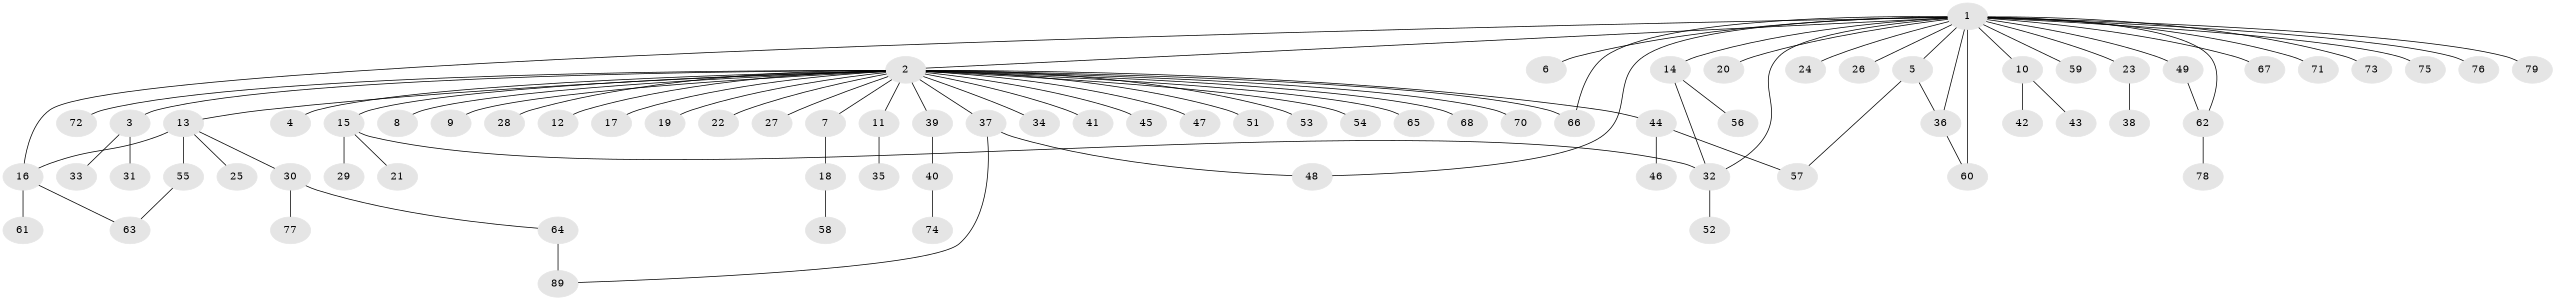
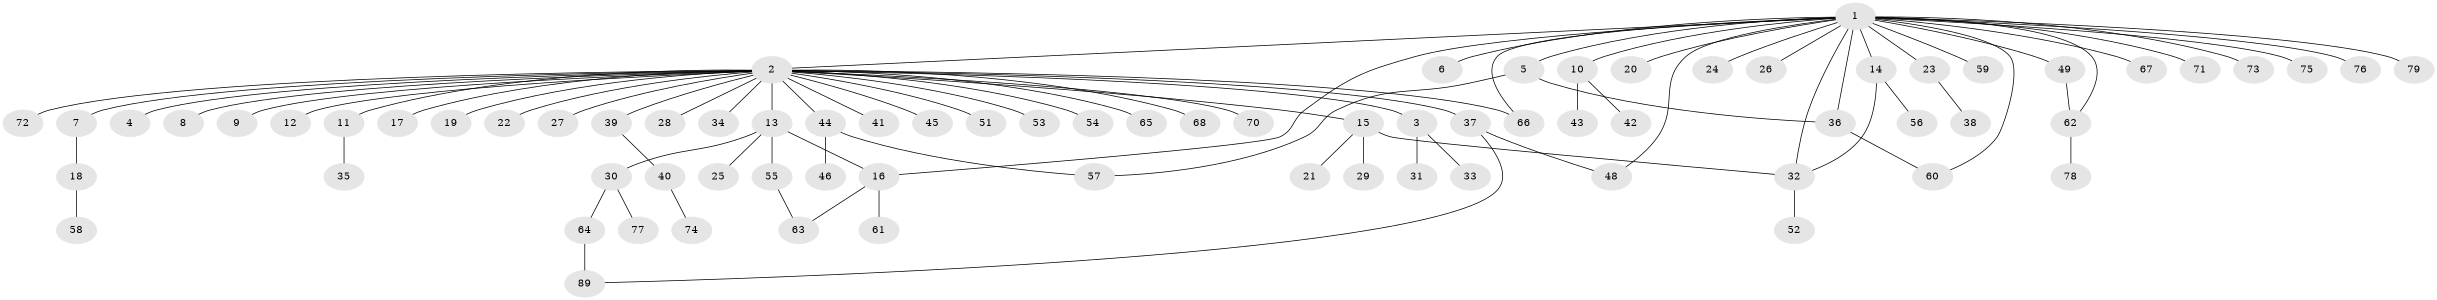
node "47": removed
